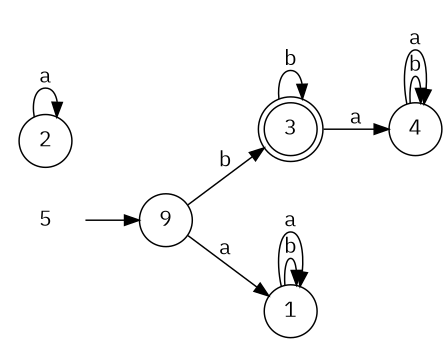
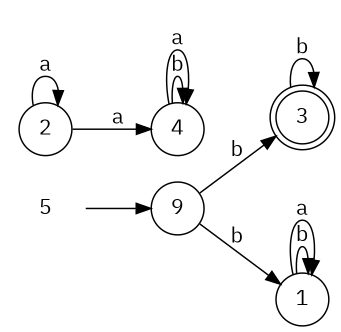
edge "3" -> "4": now "2" -> "4"
edge "9" -> "1": label "a" -> "b"
